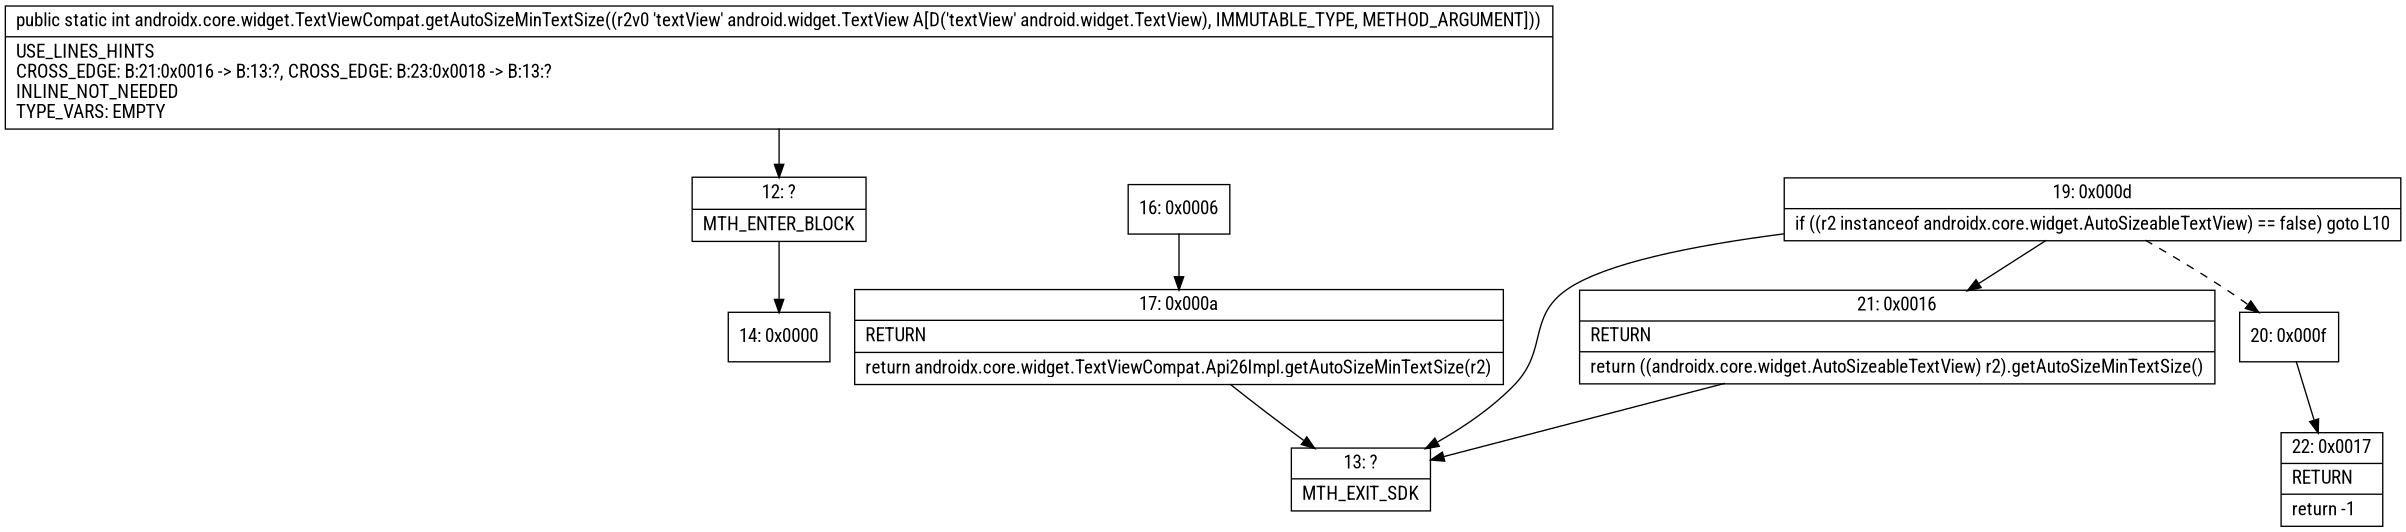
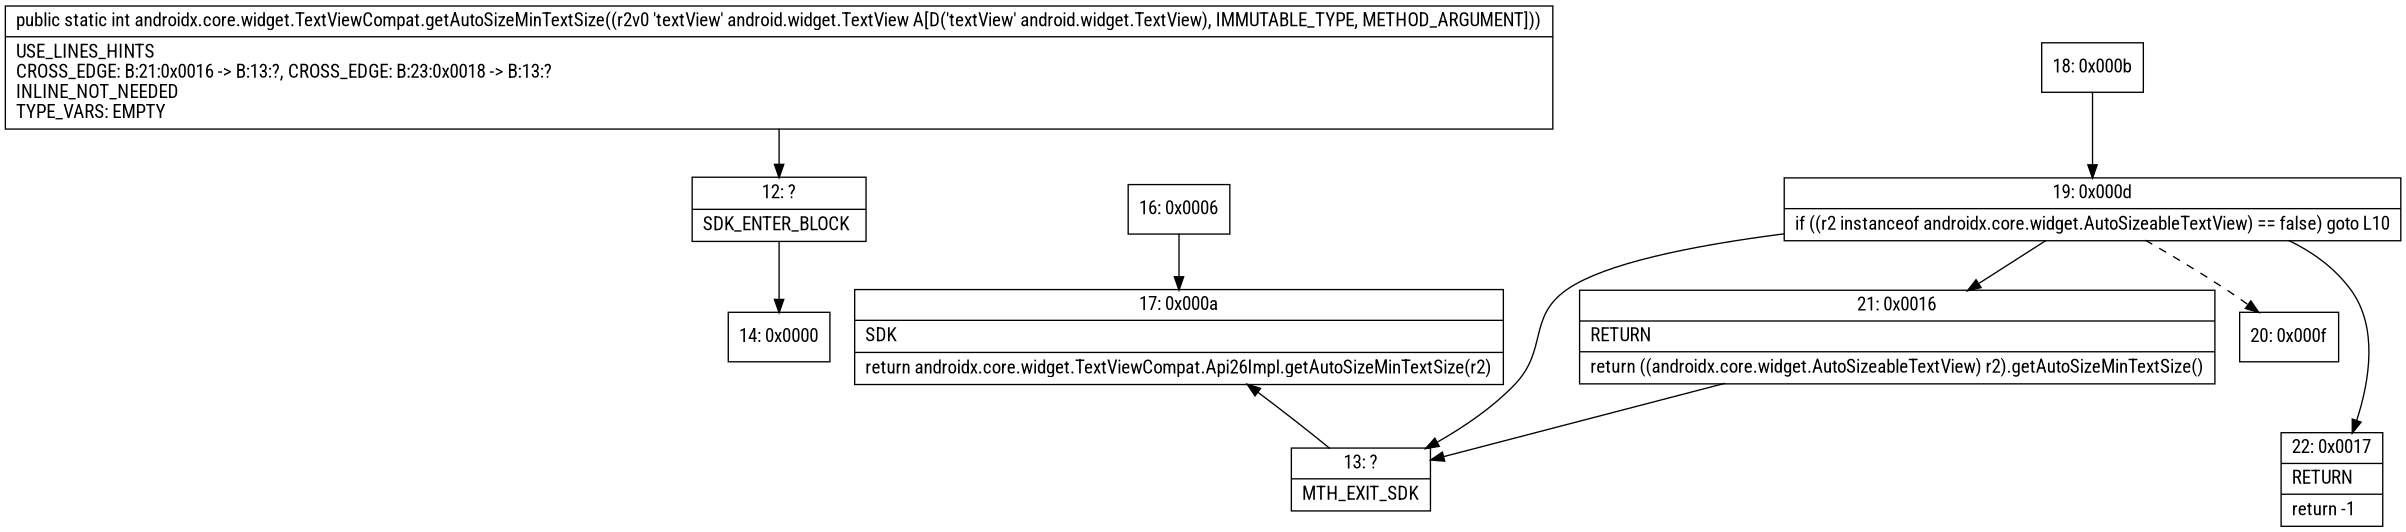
node "18: 0x000b": added
node "12: ?": text "MTH_ENTER_BLOCK" -> "SDK_ENTER_BLOCK"
node "17: 0x000a": text "RETURN" -> "SDK"
edge "20: 0x000f" -> "22: 0x0017": now "19: 0x000d" -> "22: 0x0017"
edge "17: 0x000a" -> "13: ?": reversed
